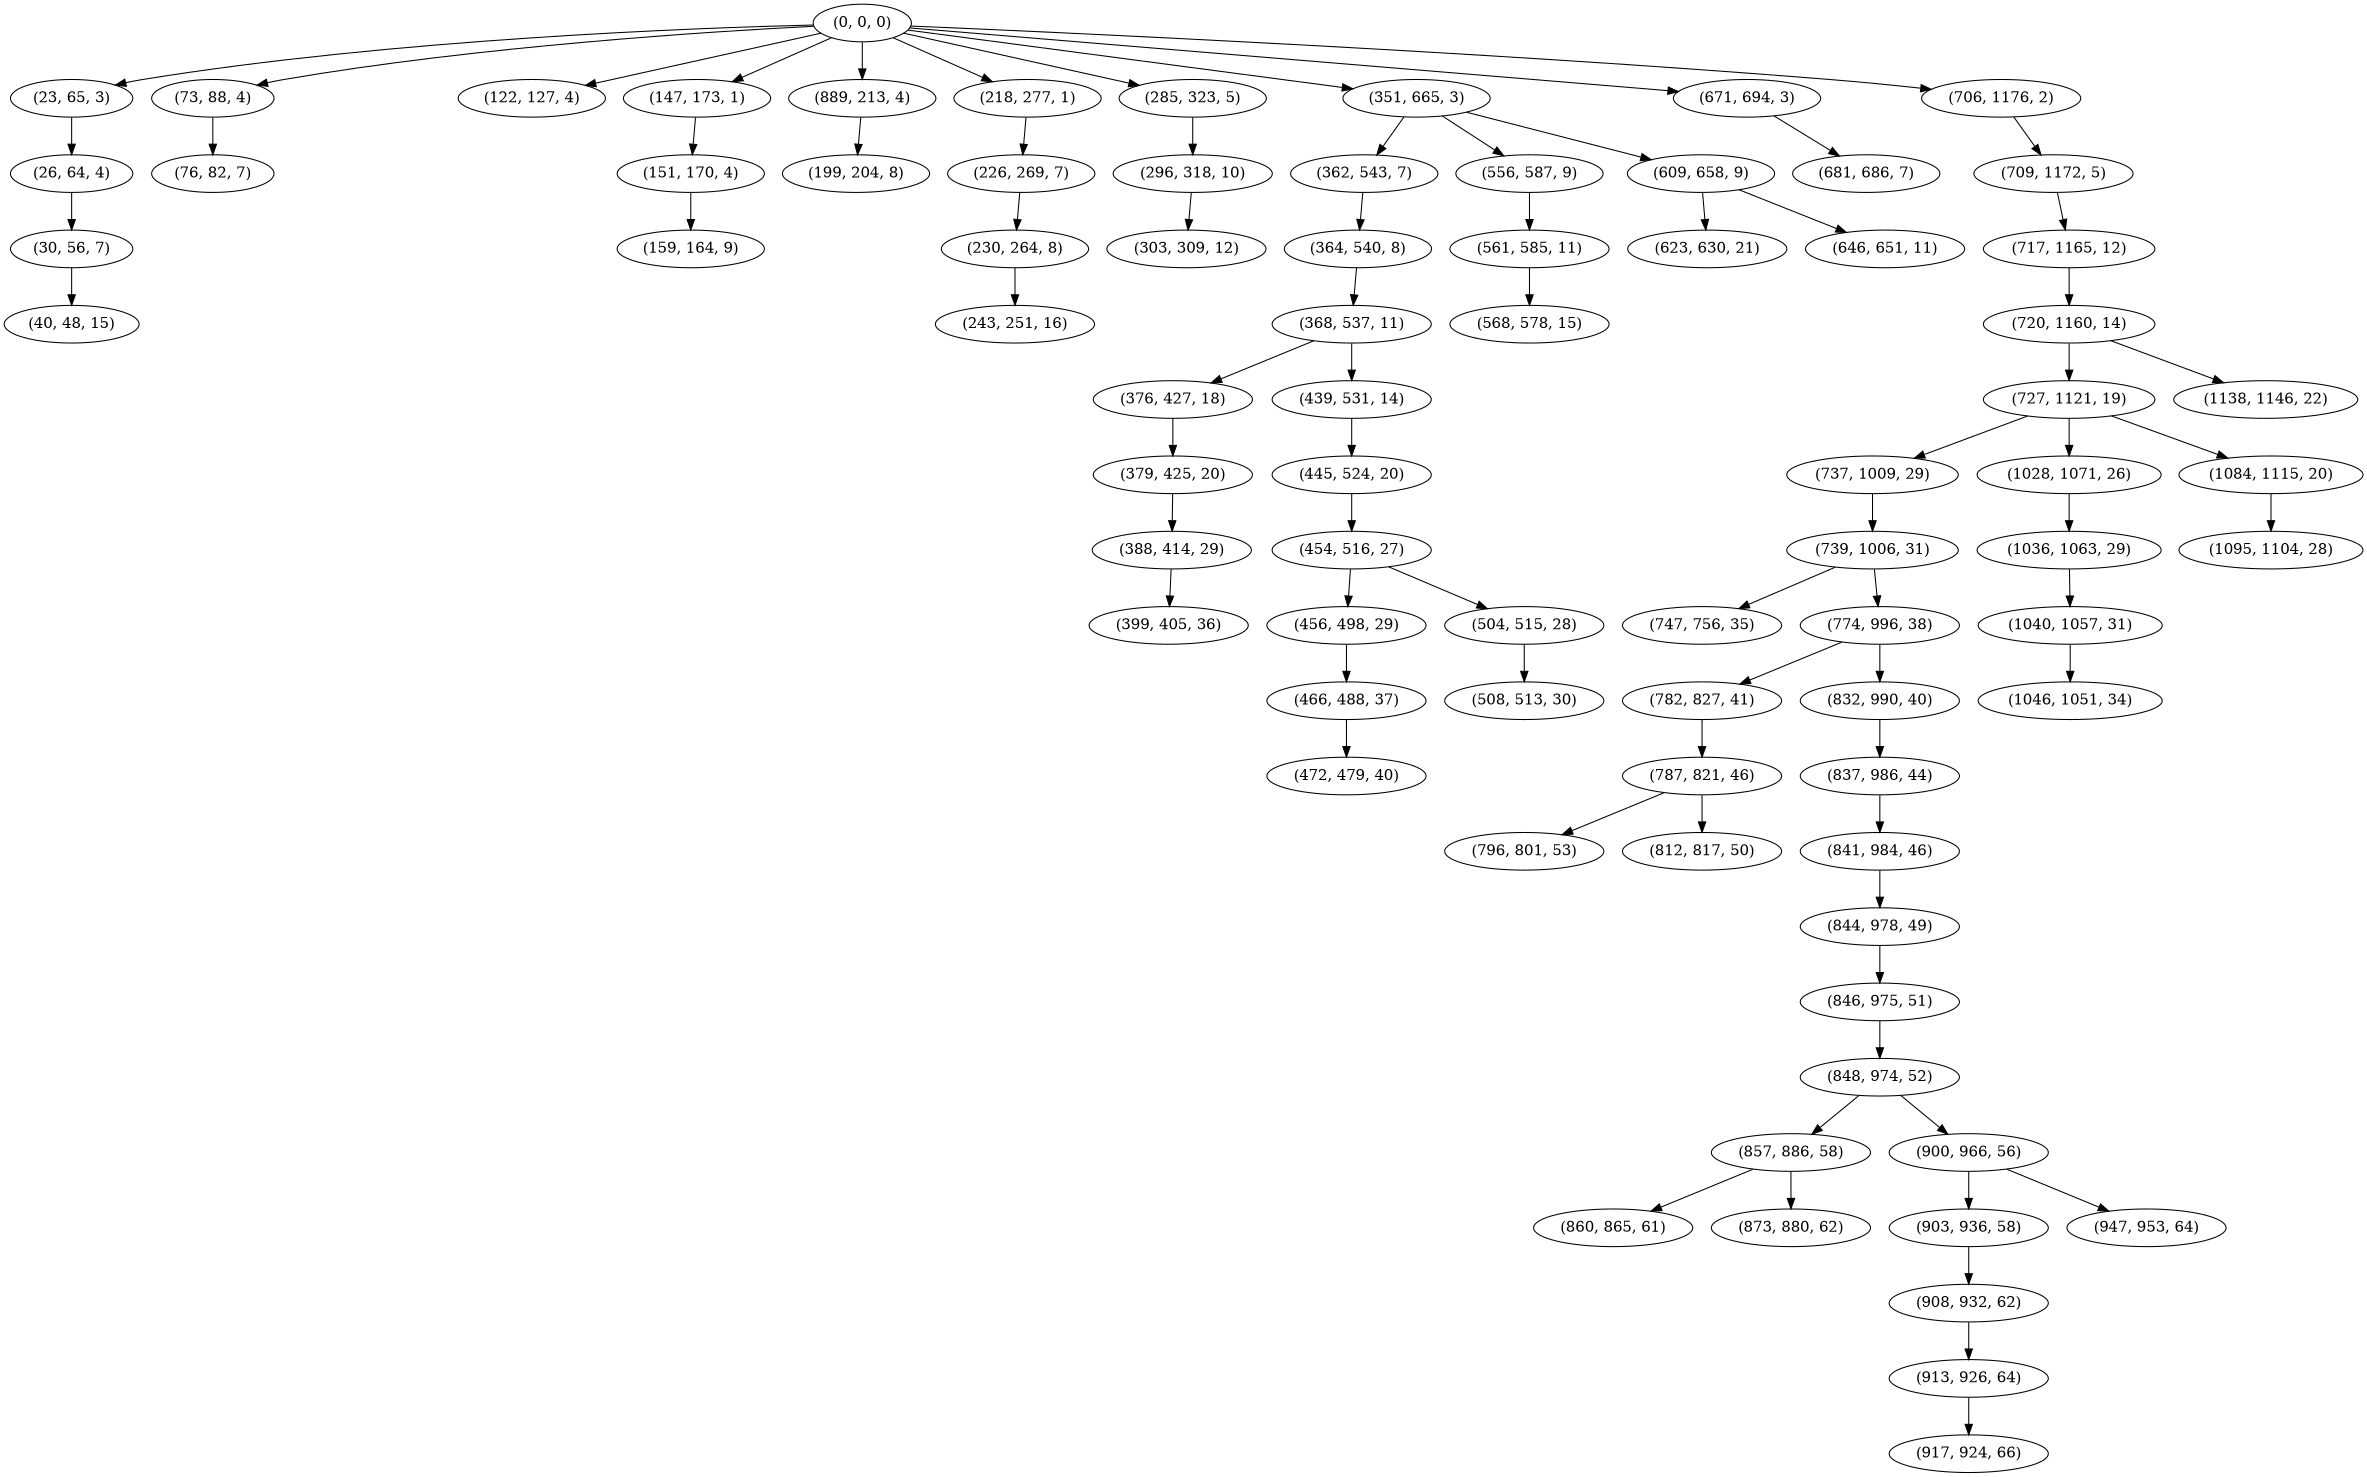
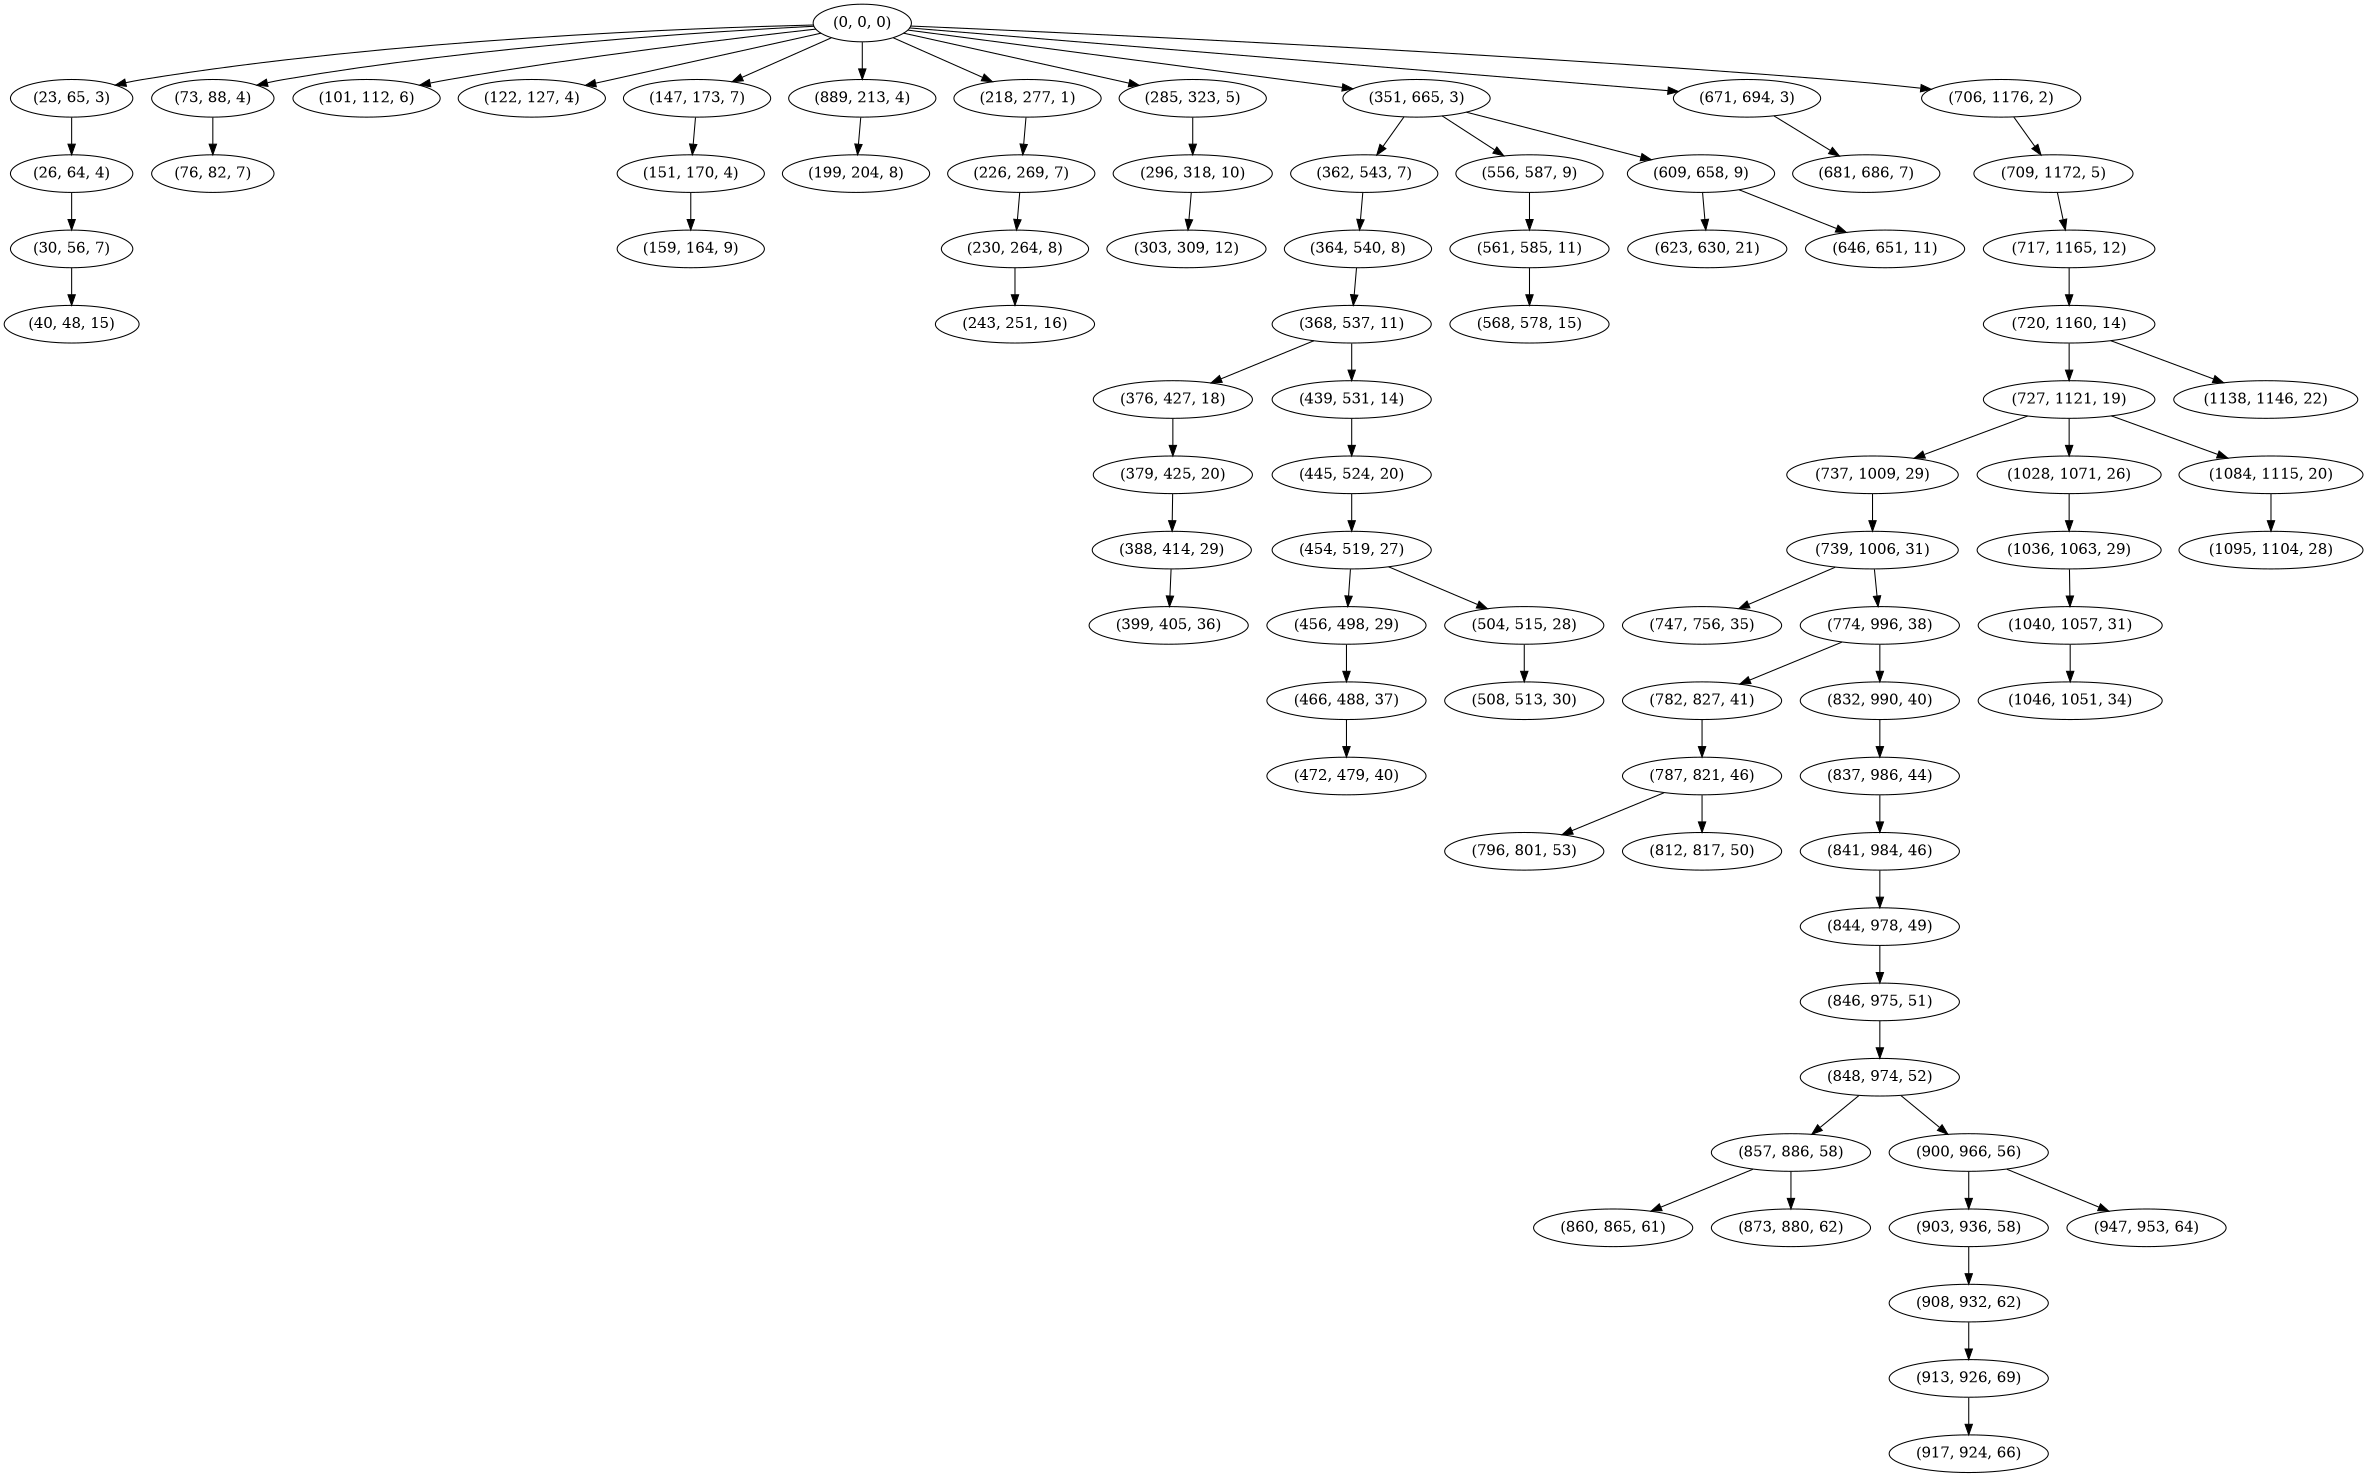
node "(101, 112, 6)": added
node "(147, 173, 1)": label "(147, 173, 1)" -> "(147, 173, 7)"
node "(454, 516, 27)": label "(454, 516, 27)" -> "(454, 519, 27)"
node "(913, 926, 64)": label "(913, 926, 64)" -> "(913, 926, 69)"
